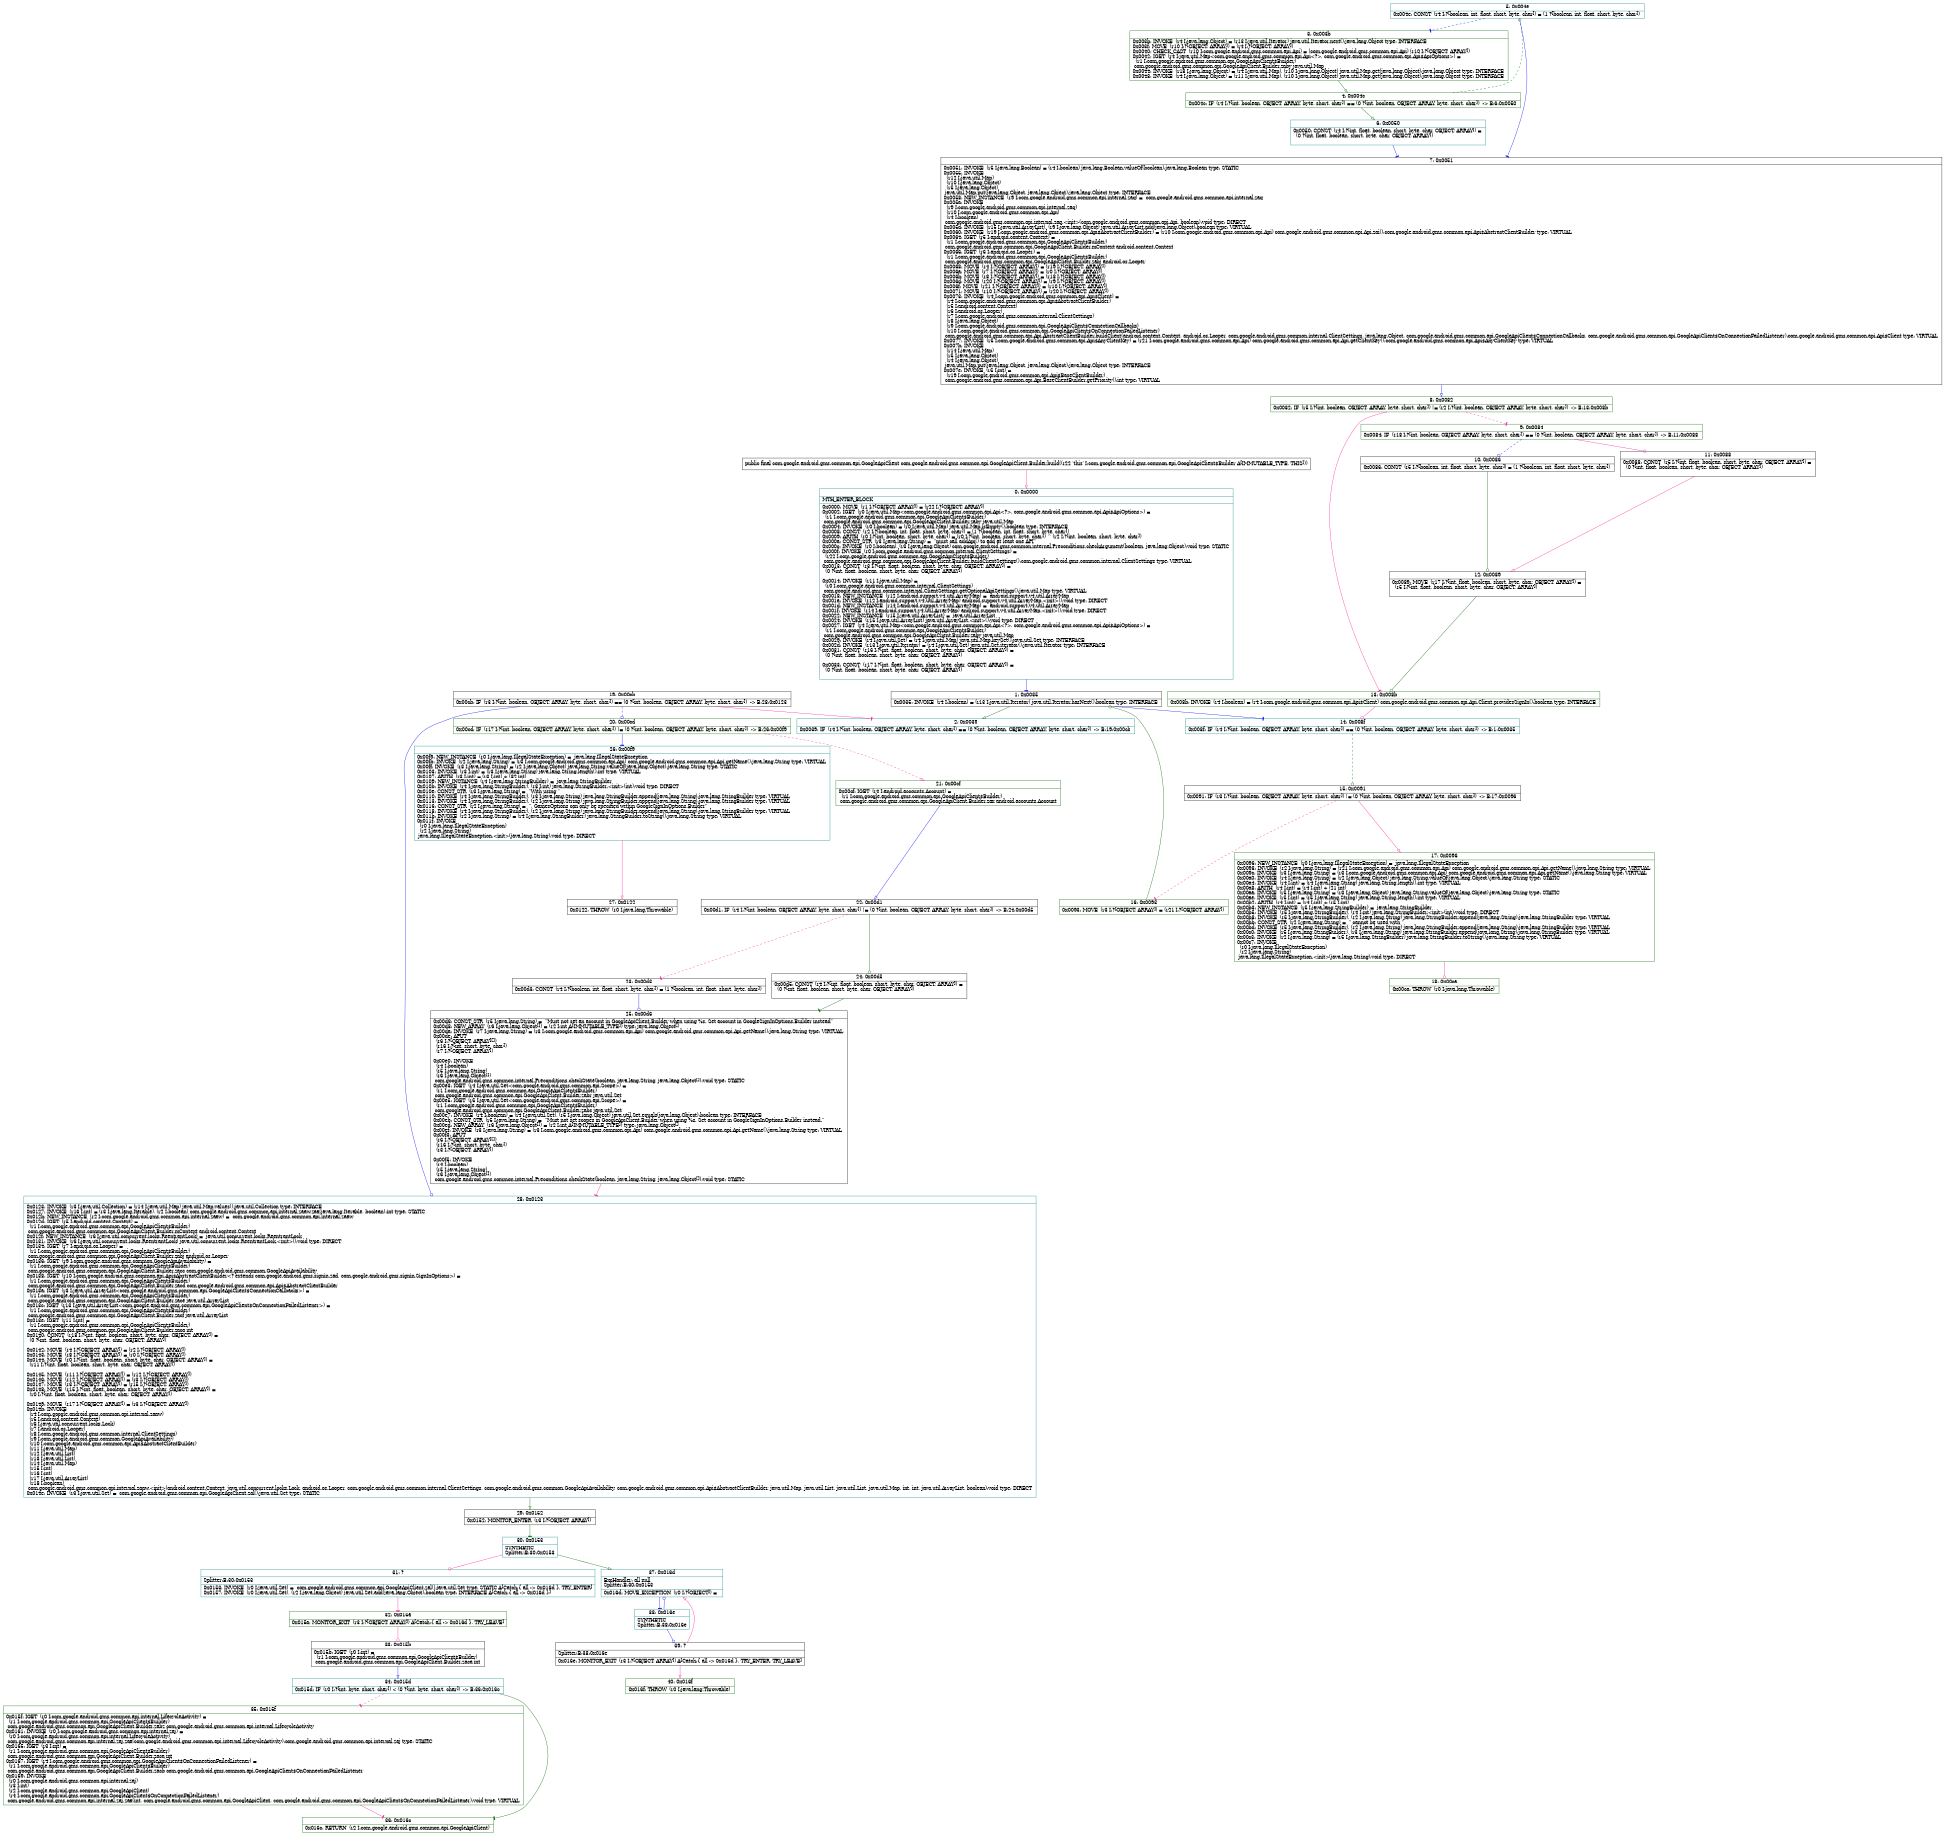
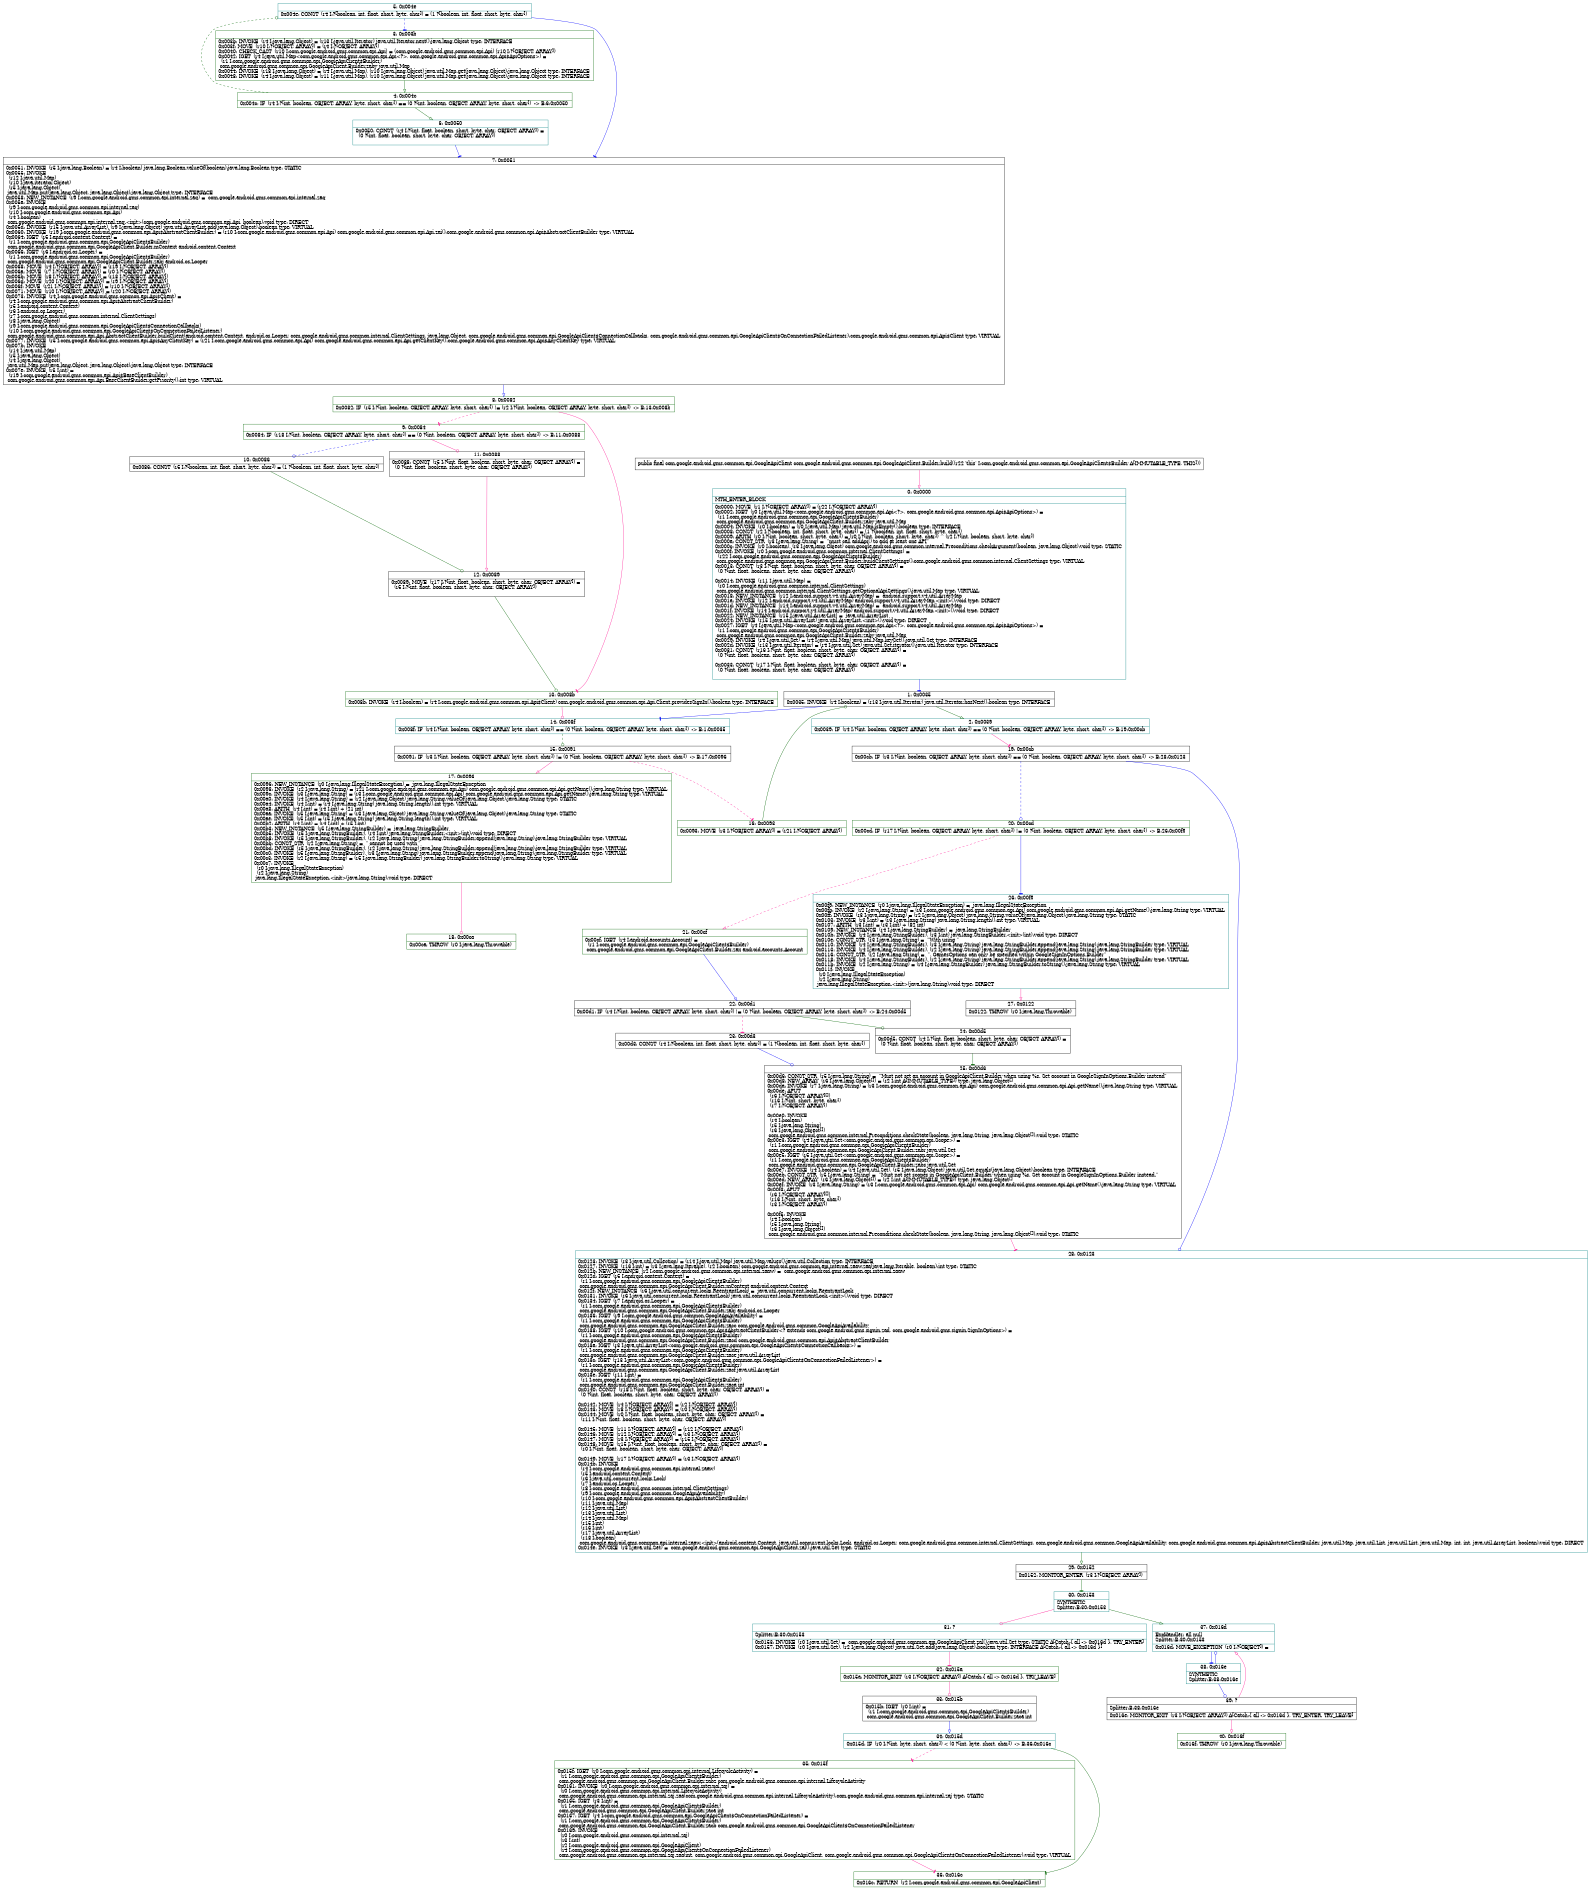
node "7: 0x0051": text "(r10 I:java.lang.Object)" -> "(r10 I:java.iterator.Object)"
edge "19: 0x00cb" -> "2: 0x0039": reversed
